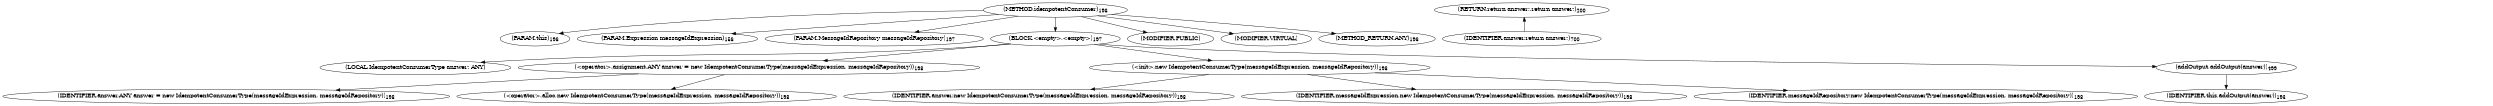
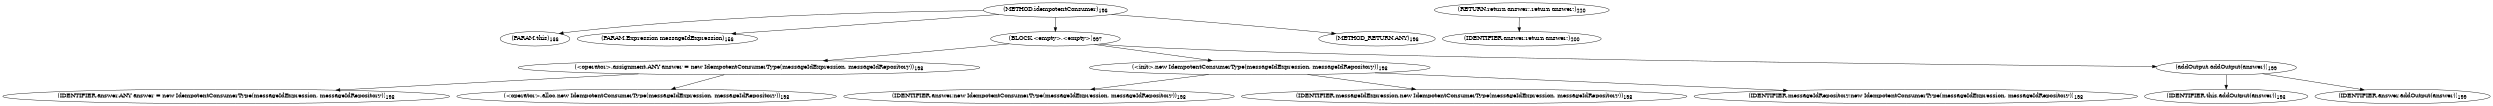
node "(RETURN,return answer;,return answer;)": text "200" -> "220"
edge "(IDENTIFIER,answer,return answer;)" -> "(RETURN,return answer;,return answer;)": reversed
node "(PARAM,this)": text "196" -> "136"
node "(BLOCK,<empty>,<empty>)": text "197" -> "997"
node "(IDENTIFIER,answer,return answer;)": text "700" -> "200"
node "(PARAM,MessageIdRepository messageIdRepository)": removed
node "(MODIFIER,PUBLIC)": removed
node "(MODIFIER,VIRTUAL)": removed
node "(addOutput,addOutput(answer))": text "499" -> "199"
node "(LOCAL,IdempotentConsumerType answer: ANY)": removed
node "(IDENTIFIER,answer,addOutput(answer))": added
